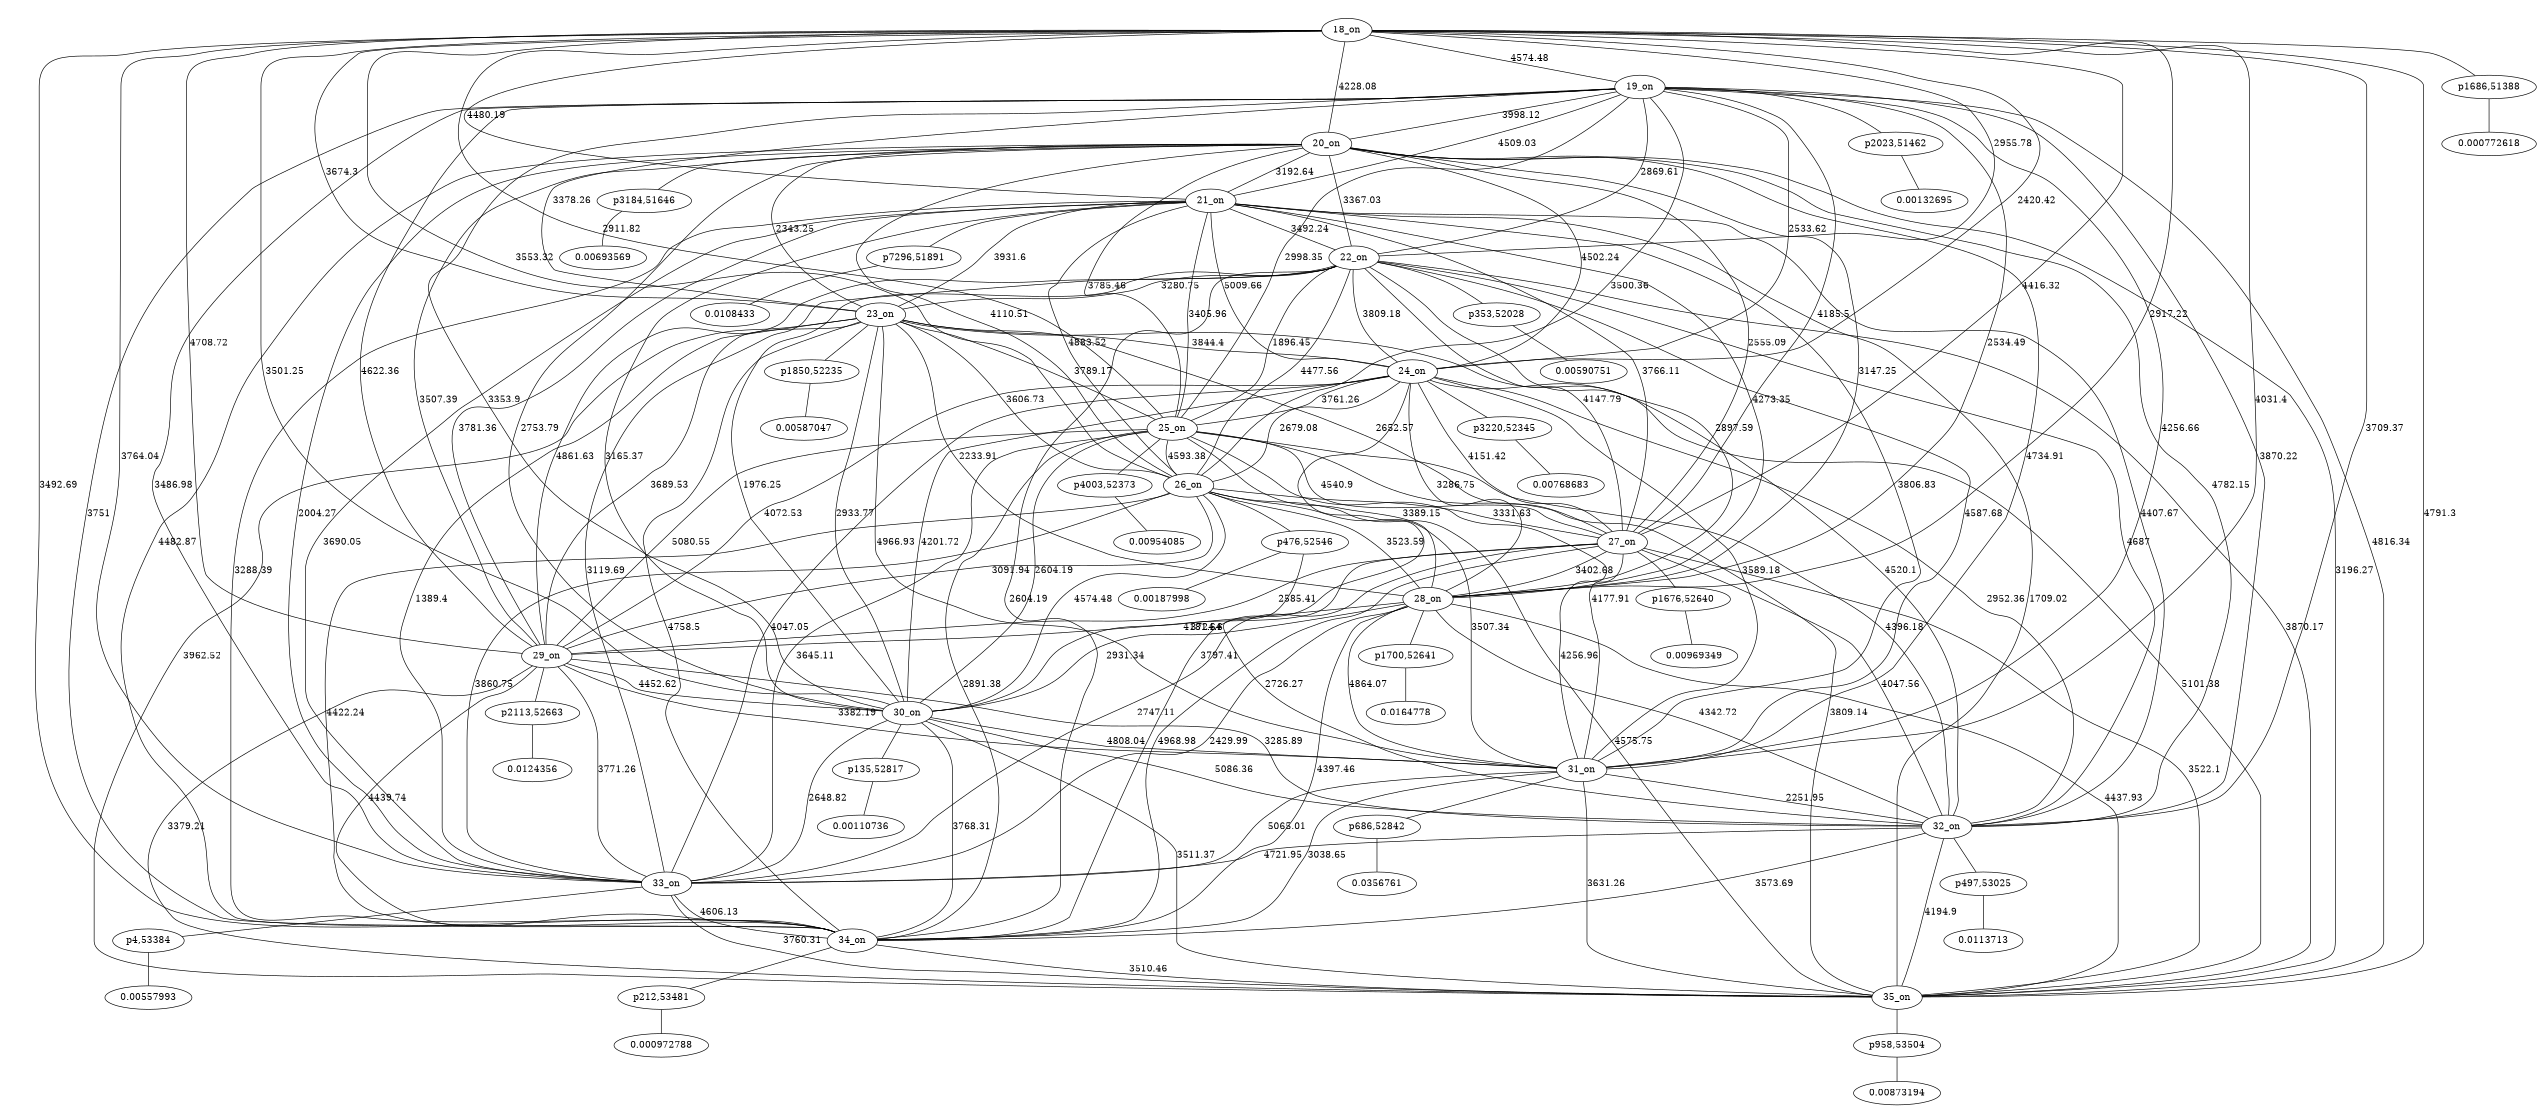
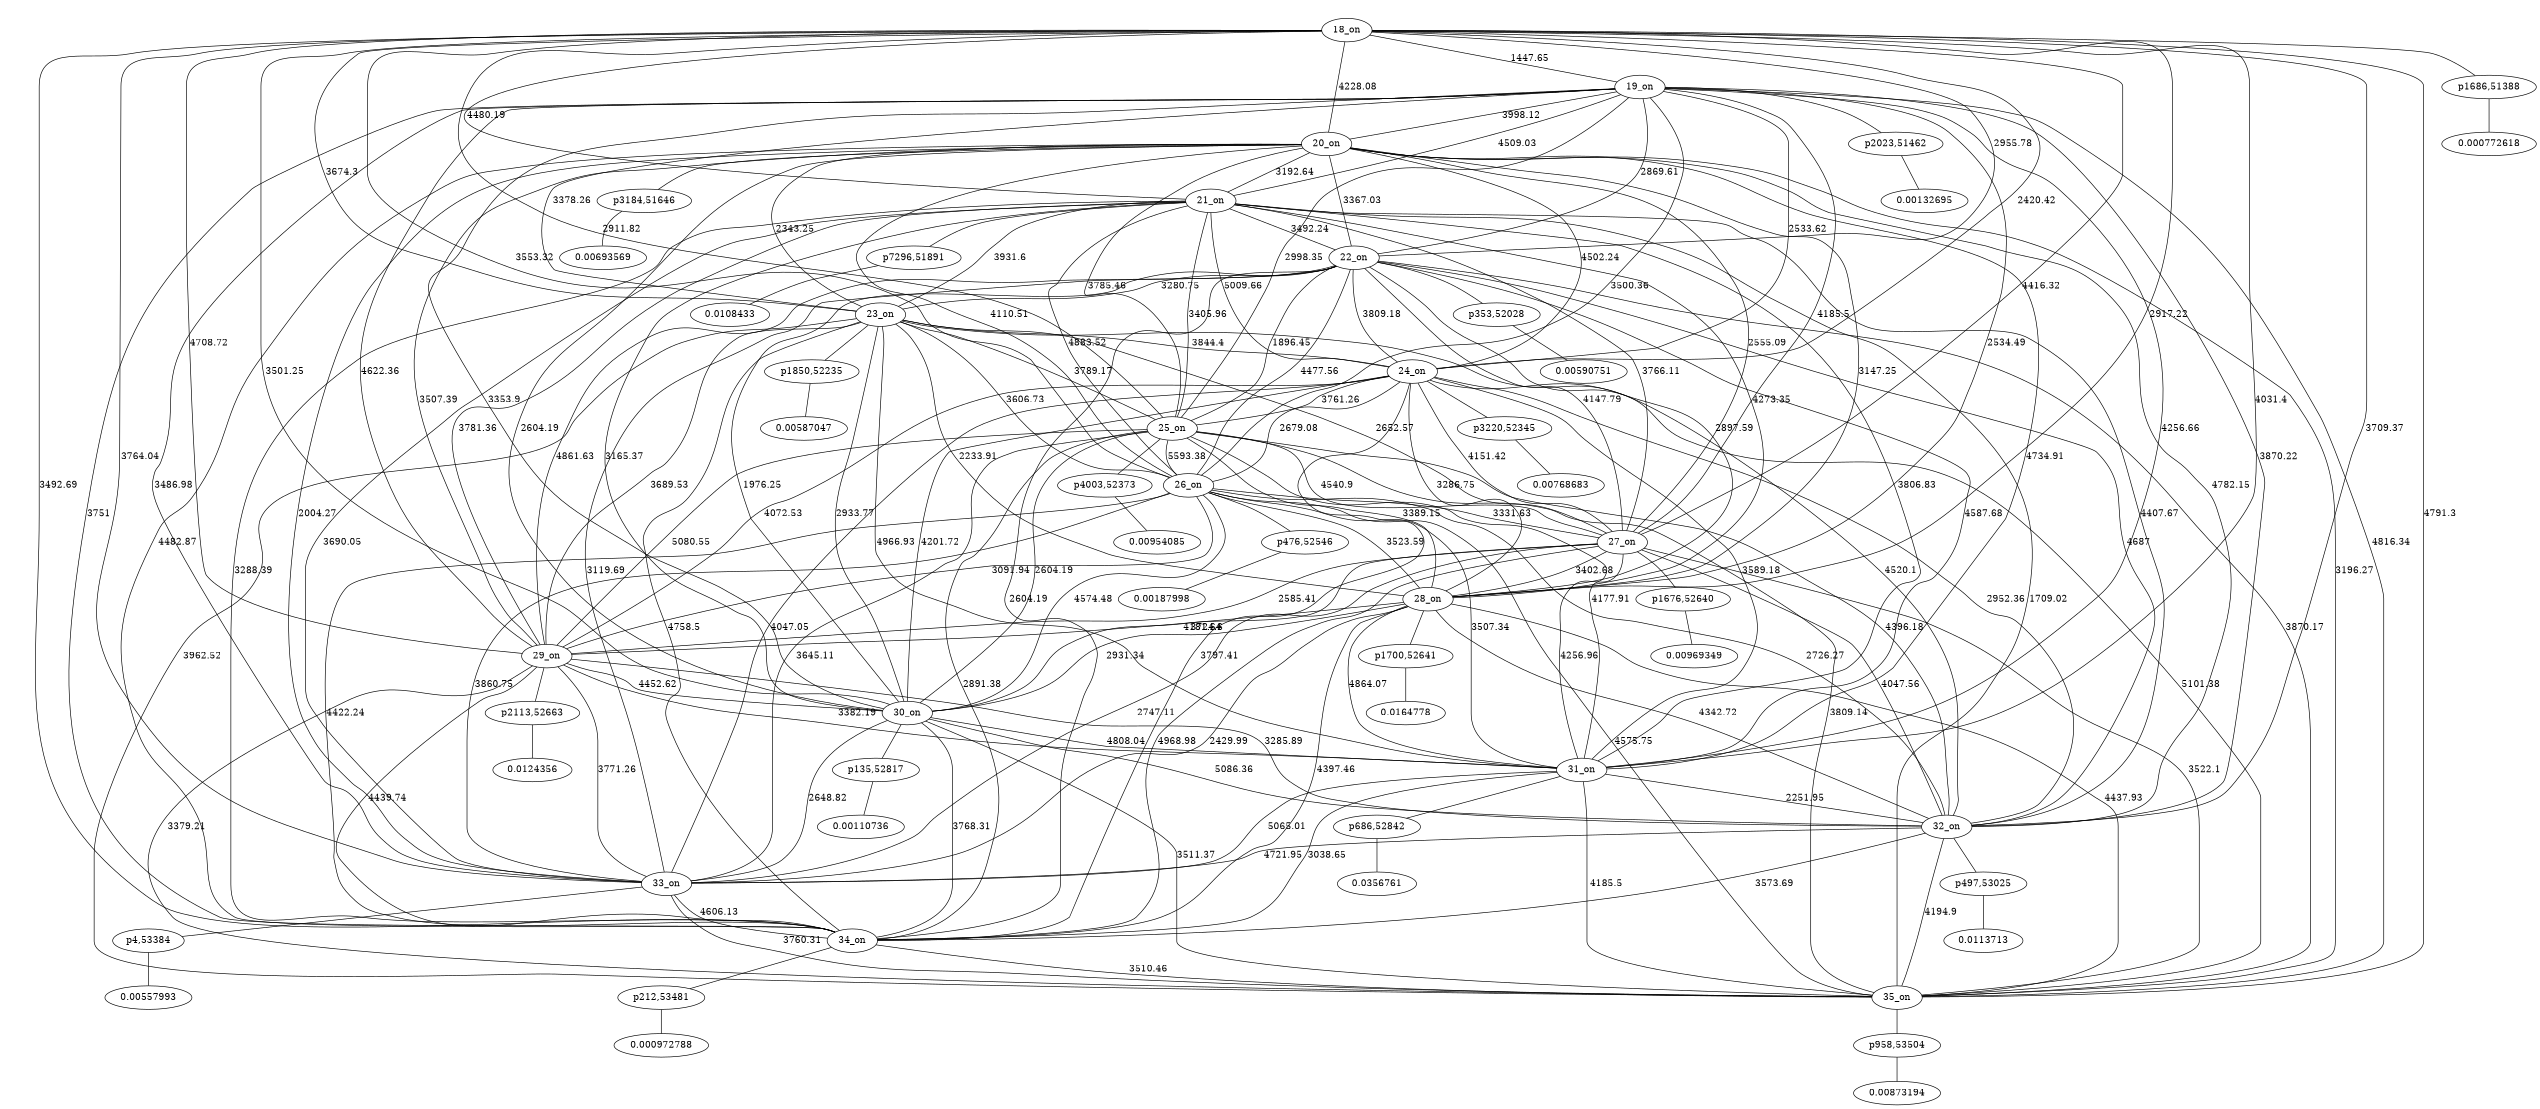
edge "18_on" -- "19_on": label "4574.48" -> "1447.65"
edge "20_on" -- "30_on": label "2753.79" -> "2604.19"
edge "25_on" -- "26_on": label "4593.38" -> "5593.38"
edge "23_on" -- "33_on": removed, label "1389.4"
edge "p476,52546" -- "32_on": now "26_on" -- "32_on"
edge "31_on" -- "35_on": label "3631.26" -> "4185.5"
